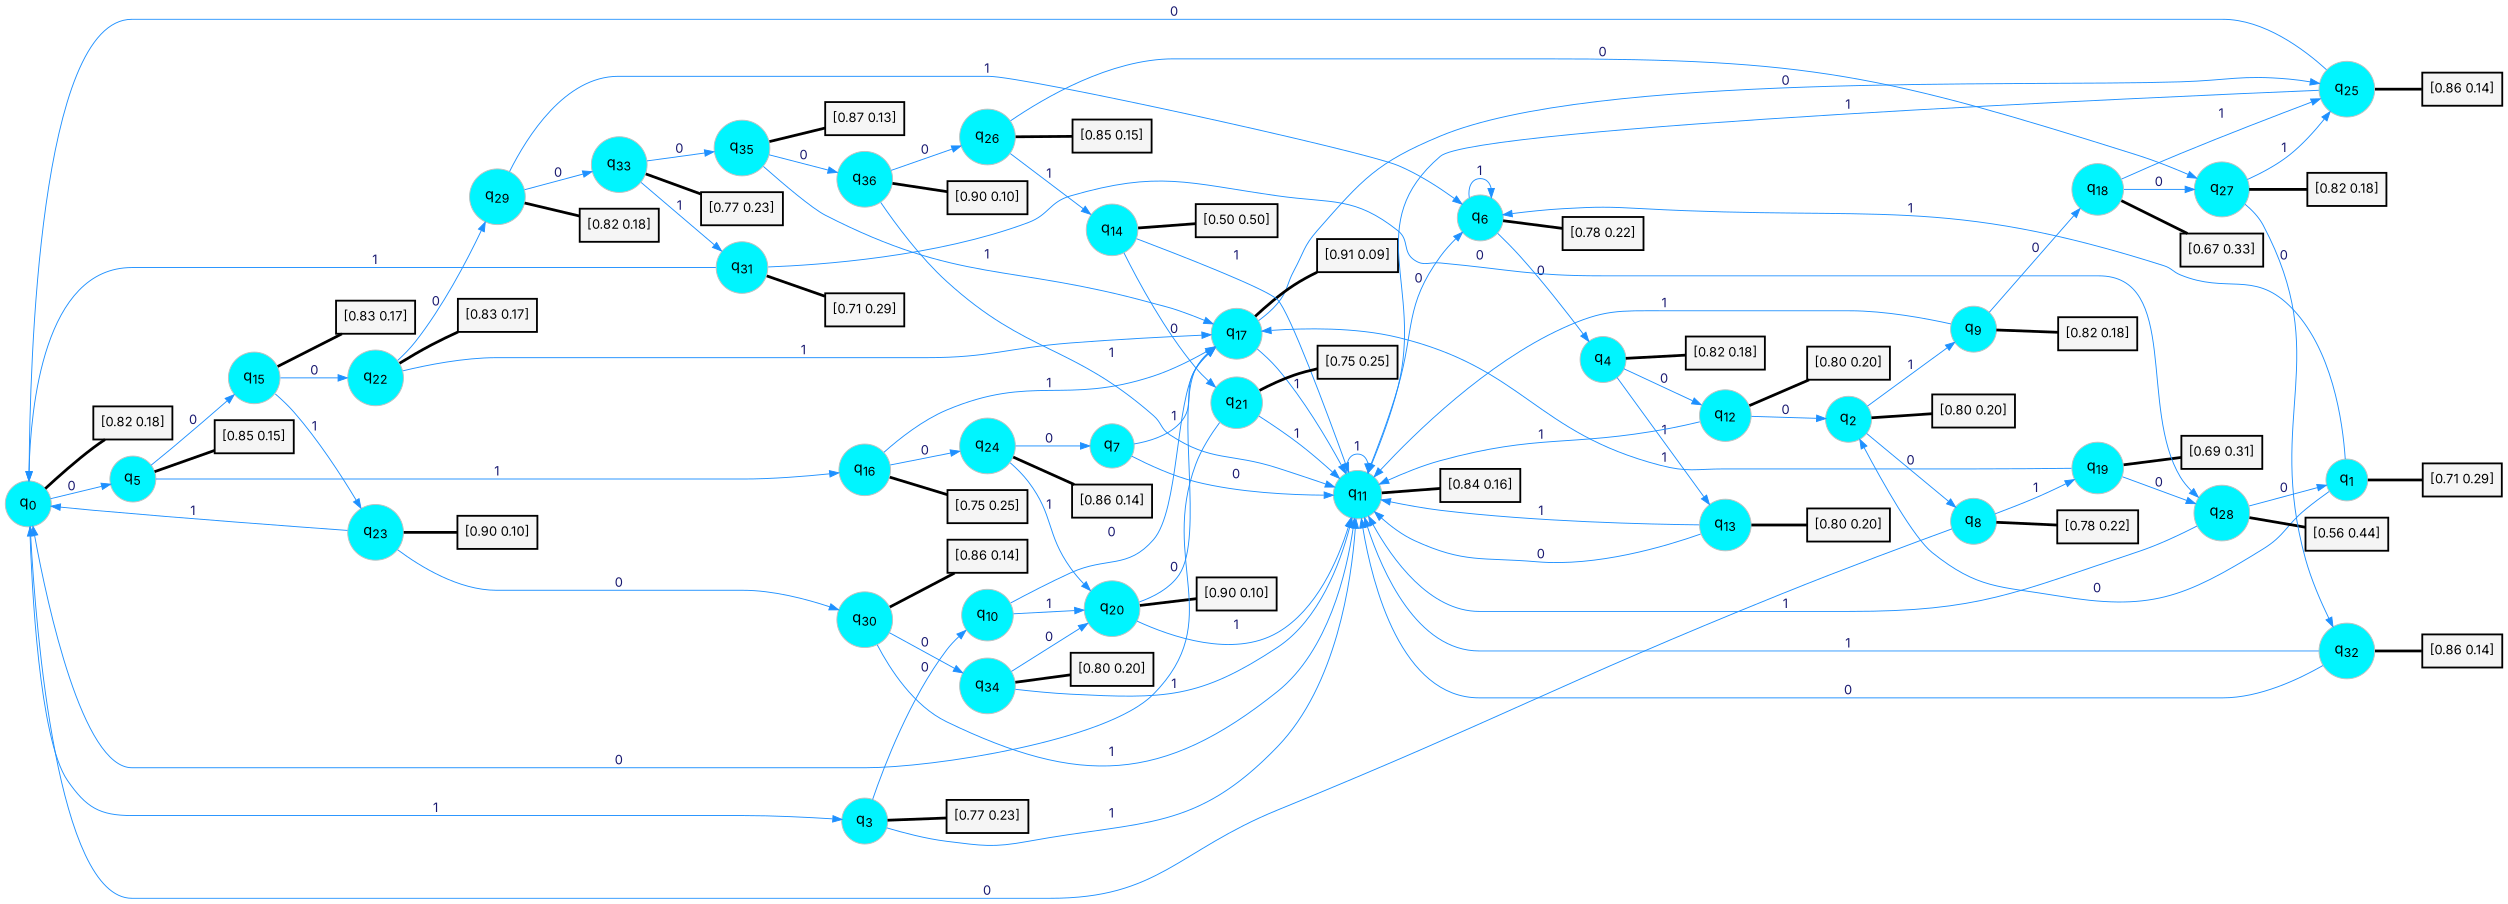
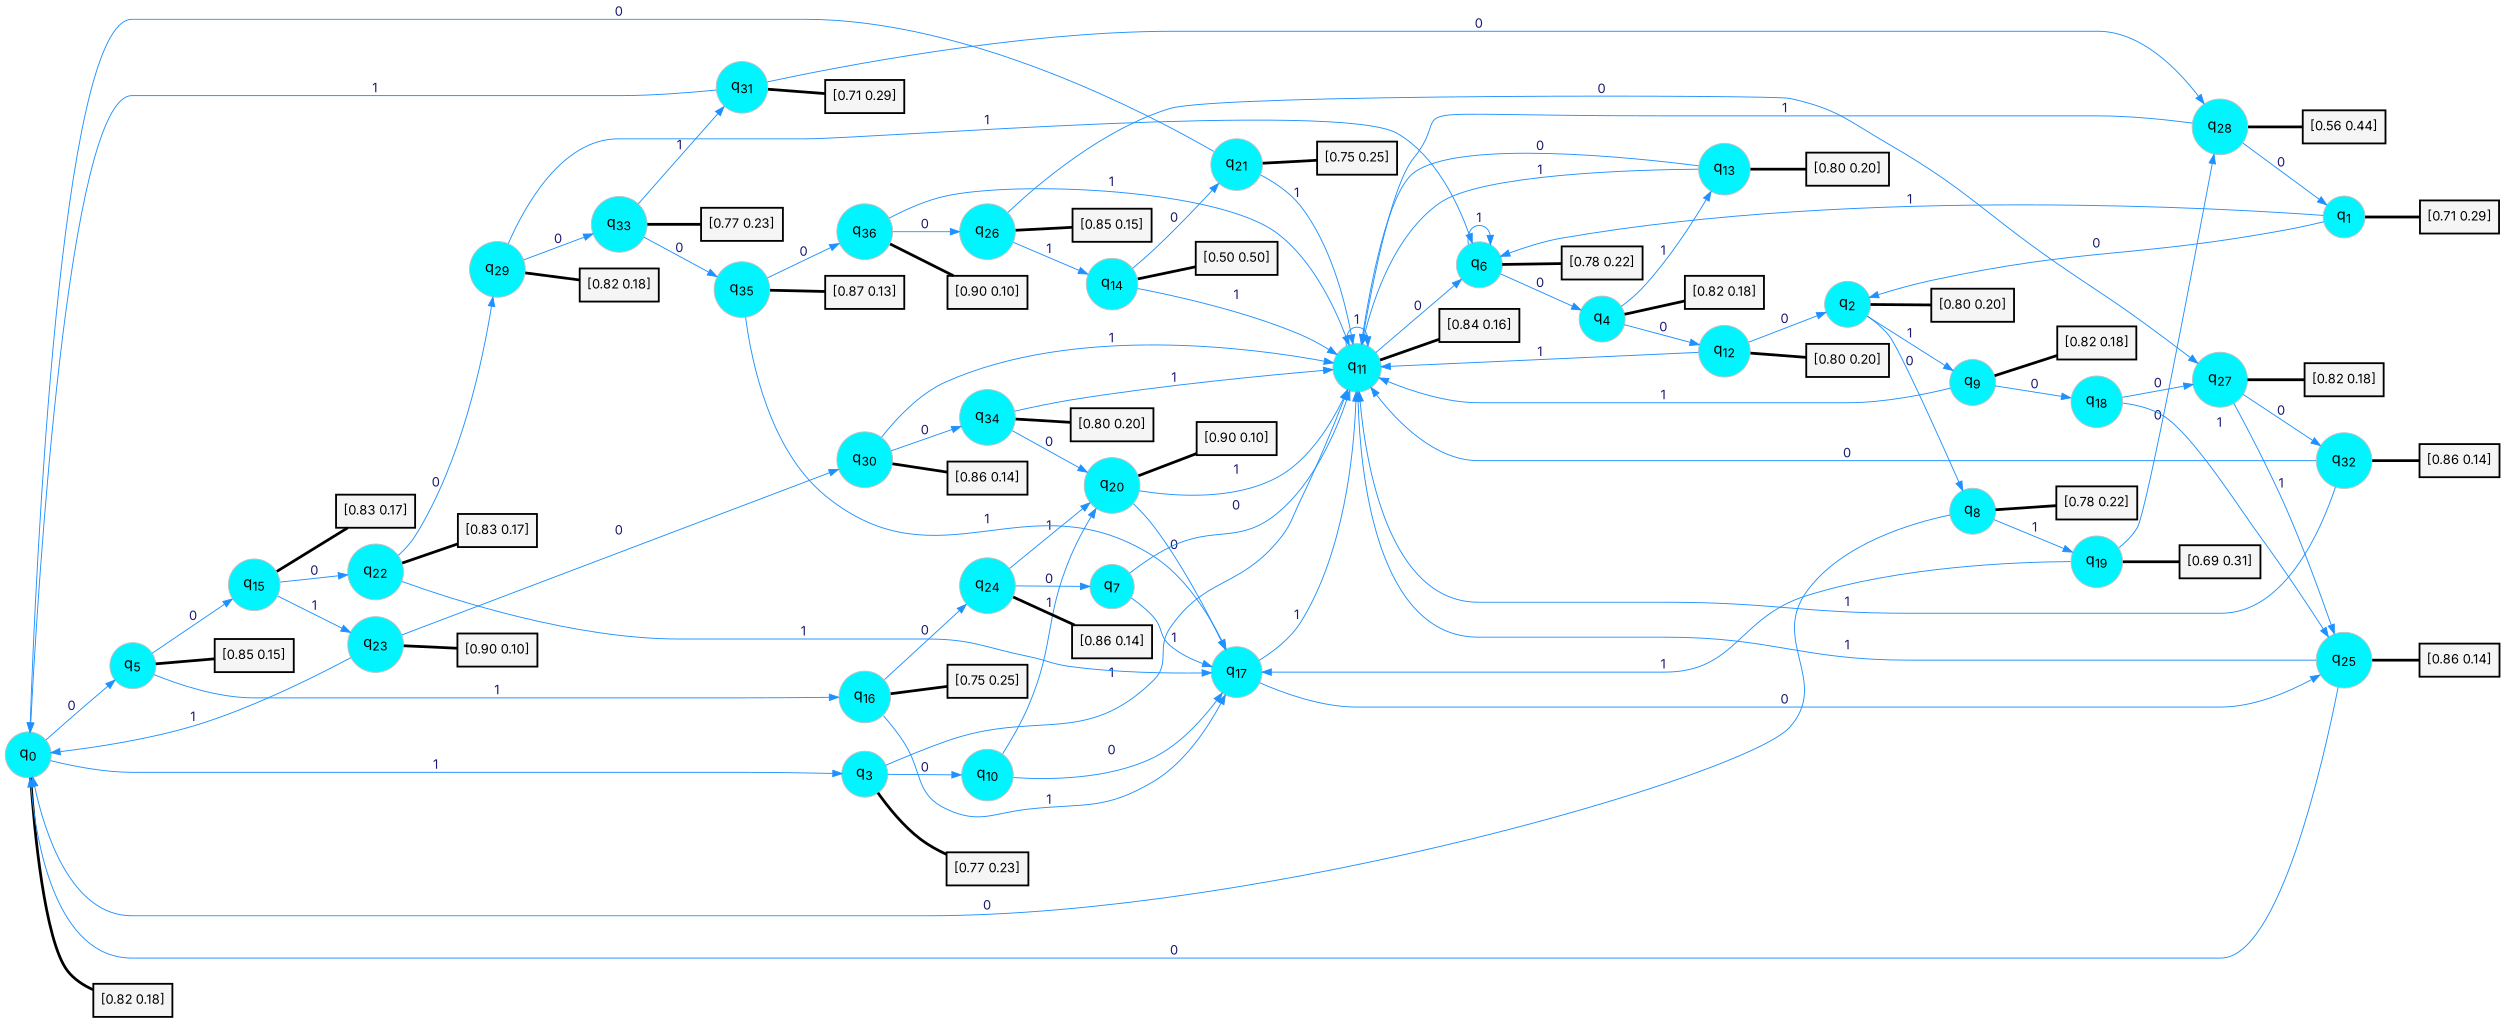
node "[0.67 0.33]": removed
node "[0.91 0.09]": removed
